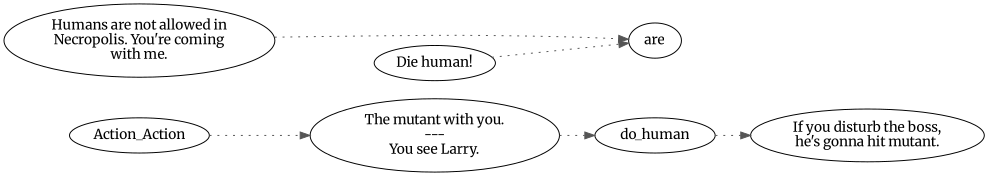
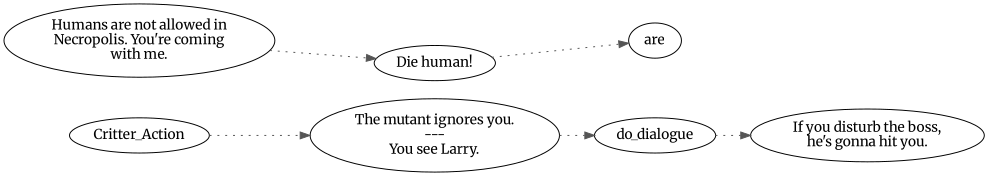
edge "Humans are not allowed in Necropolis. You're coming with me." -> "are": now "Humans are not allowed in Necropolis. You're coming with me." -> "Die human!"
node "Action_Action": label "Action_Action" -> "Critter_Action"
node "The mutant with you. --- You see Larry.": label "The mutant with you. --- You see Larry." -> "The mutant ignores you. --- You see Larry."
node "do_human": label "do_human" -> "do_dialogue"
node "If you disturb the boss, he's gonna hit mutant.": label "If you disturb the boss, he's gonna hit mutant." -> "If you disturb the boss, he's gonna hit you."
